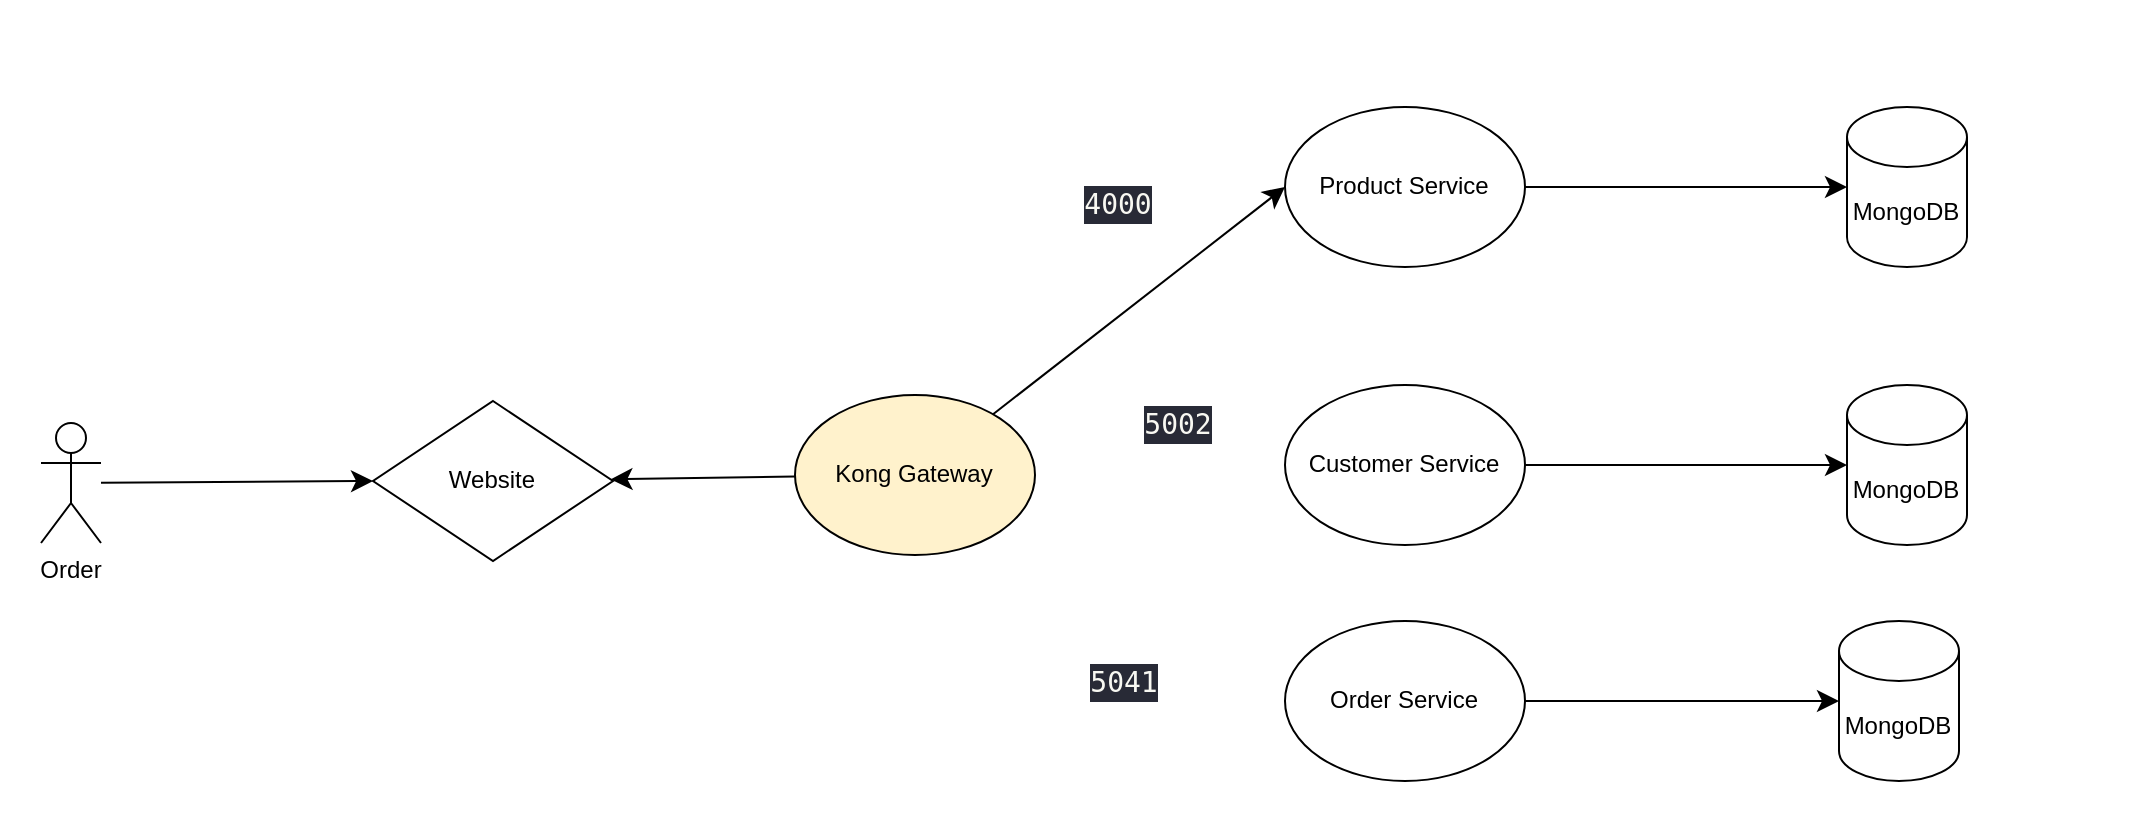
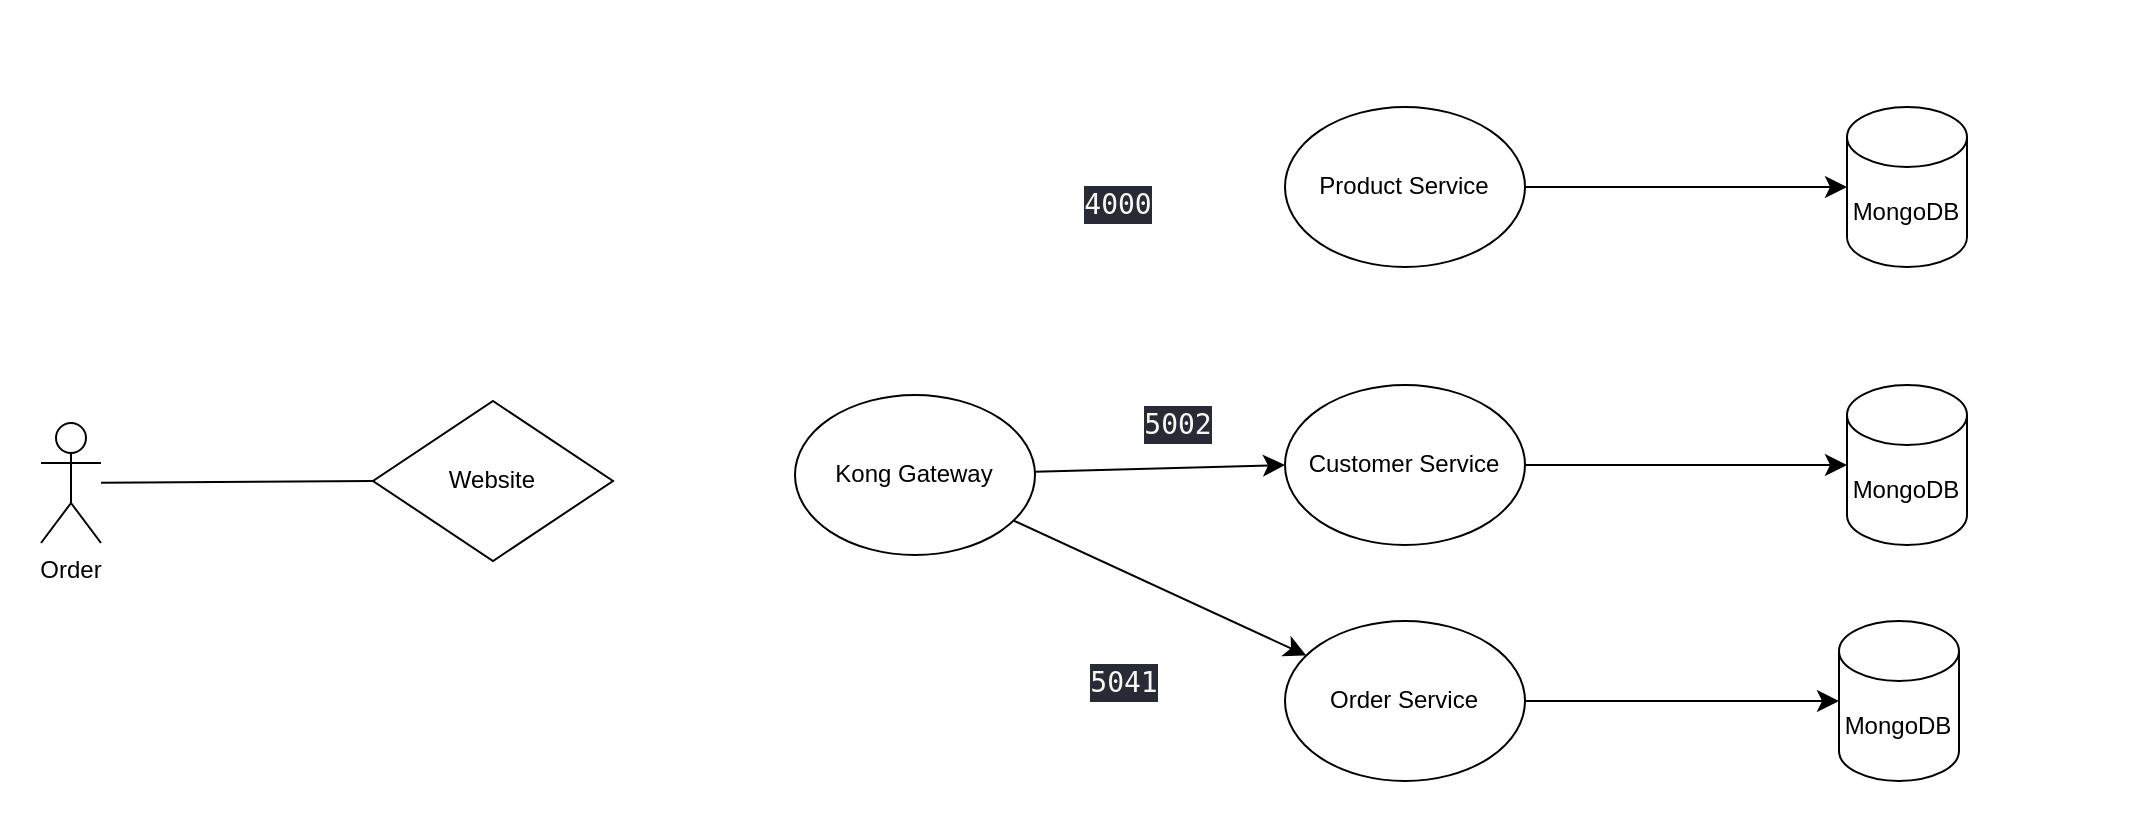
edge "Kong Gateway" -> "Product Service": now "Kong Gateway" -> "Order Service"
node "Kong Gateway": fillcolor #fff2cc -> #ffffff
edge "Kong Gateway" -> "Website": now "Kong Gateway" -> "Customer Service"
edge "Order" -> "Website": arrowhead classic -> none
